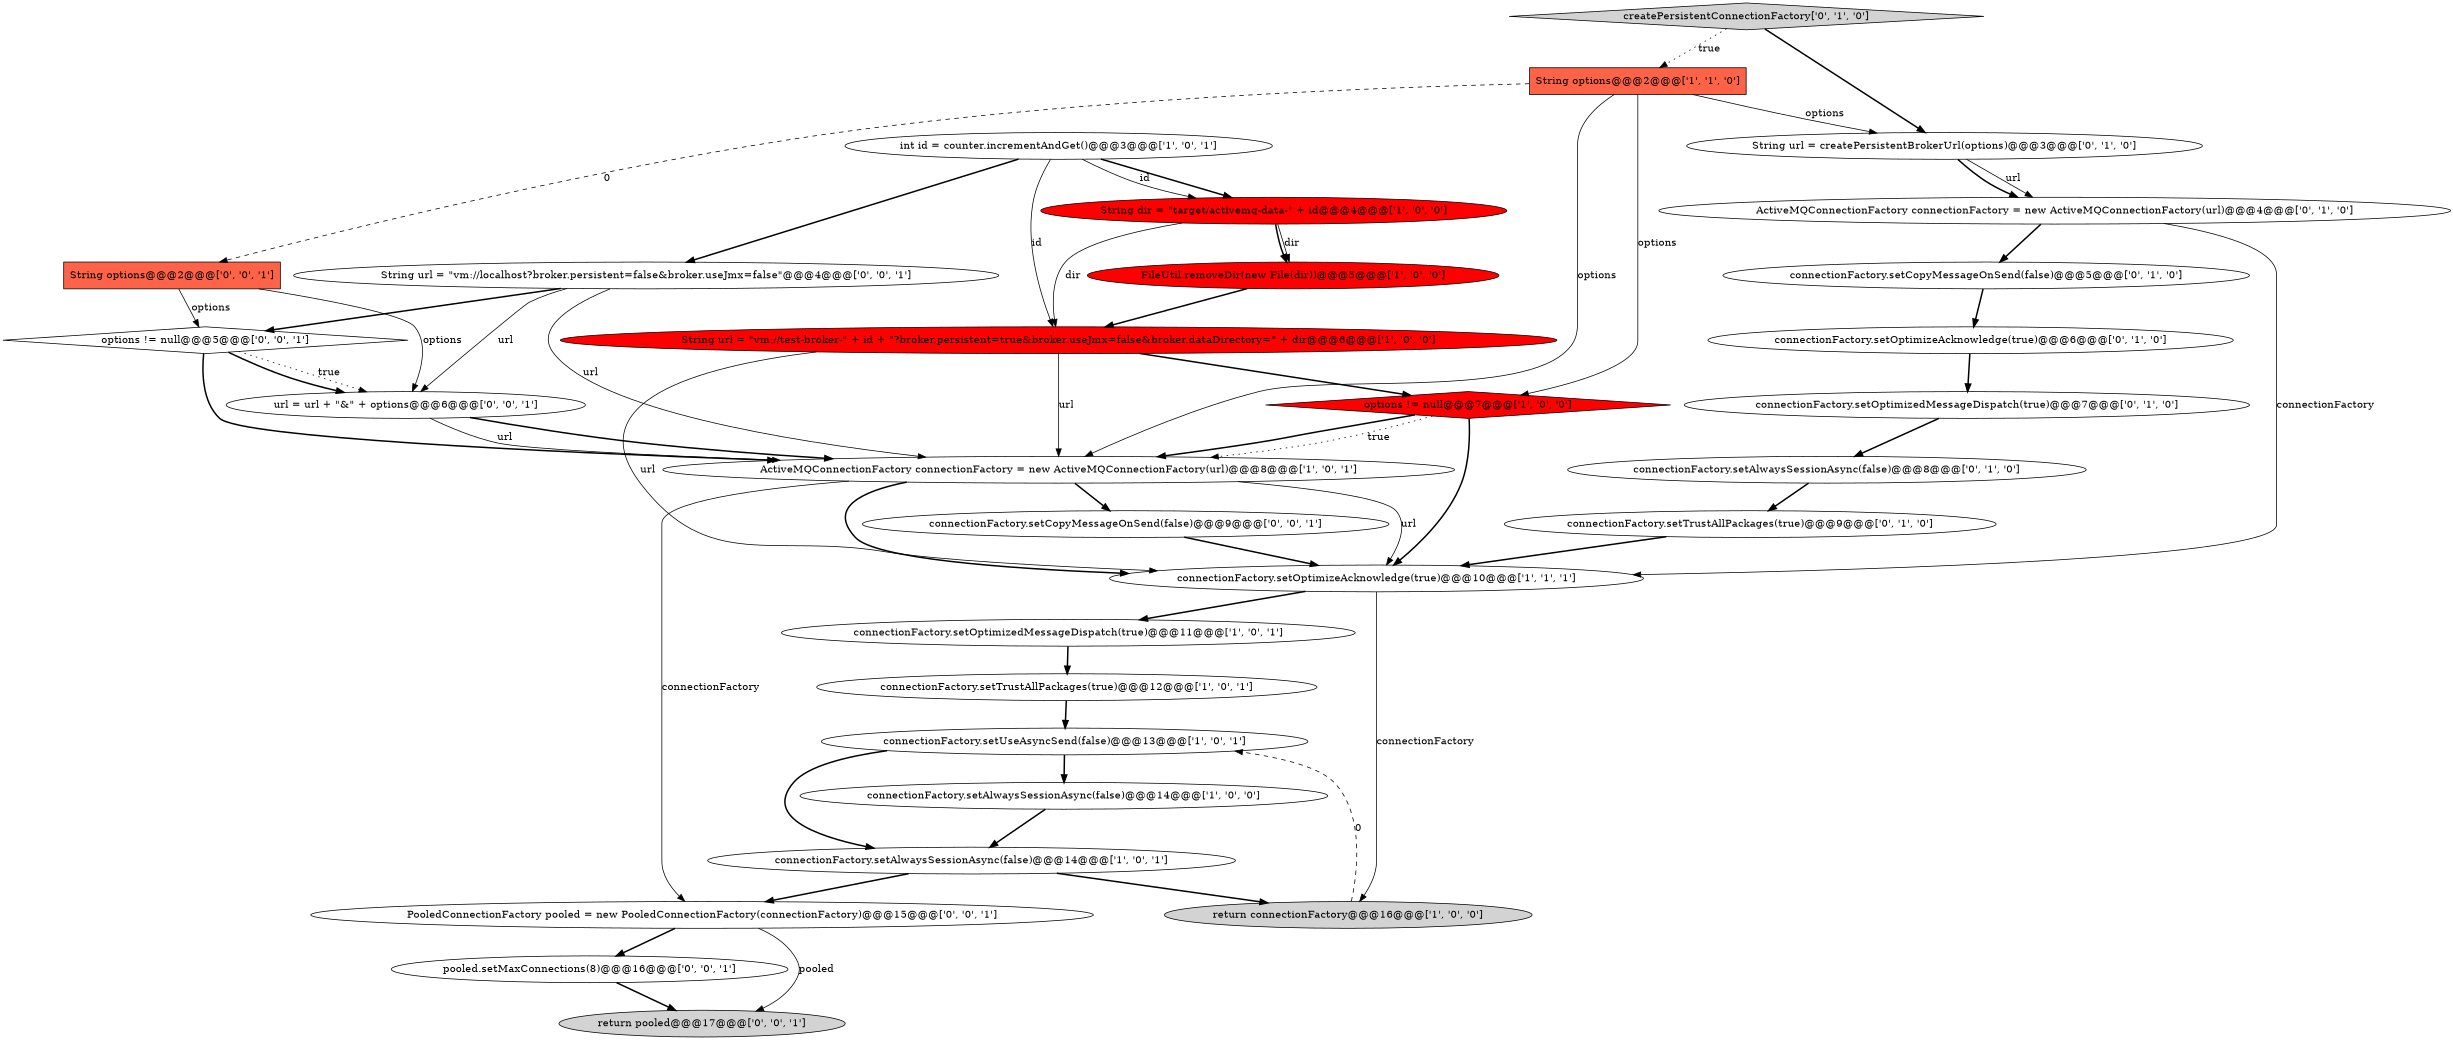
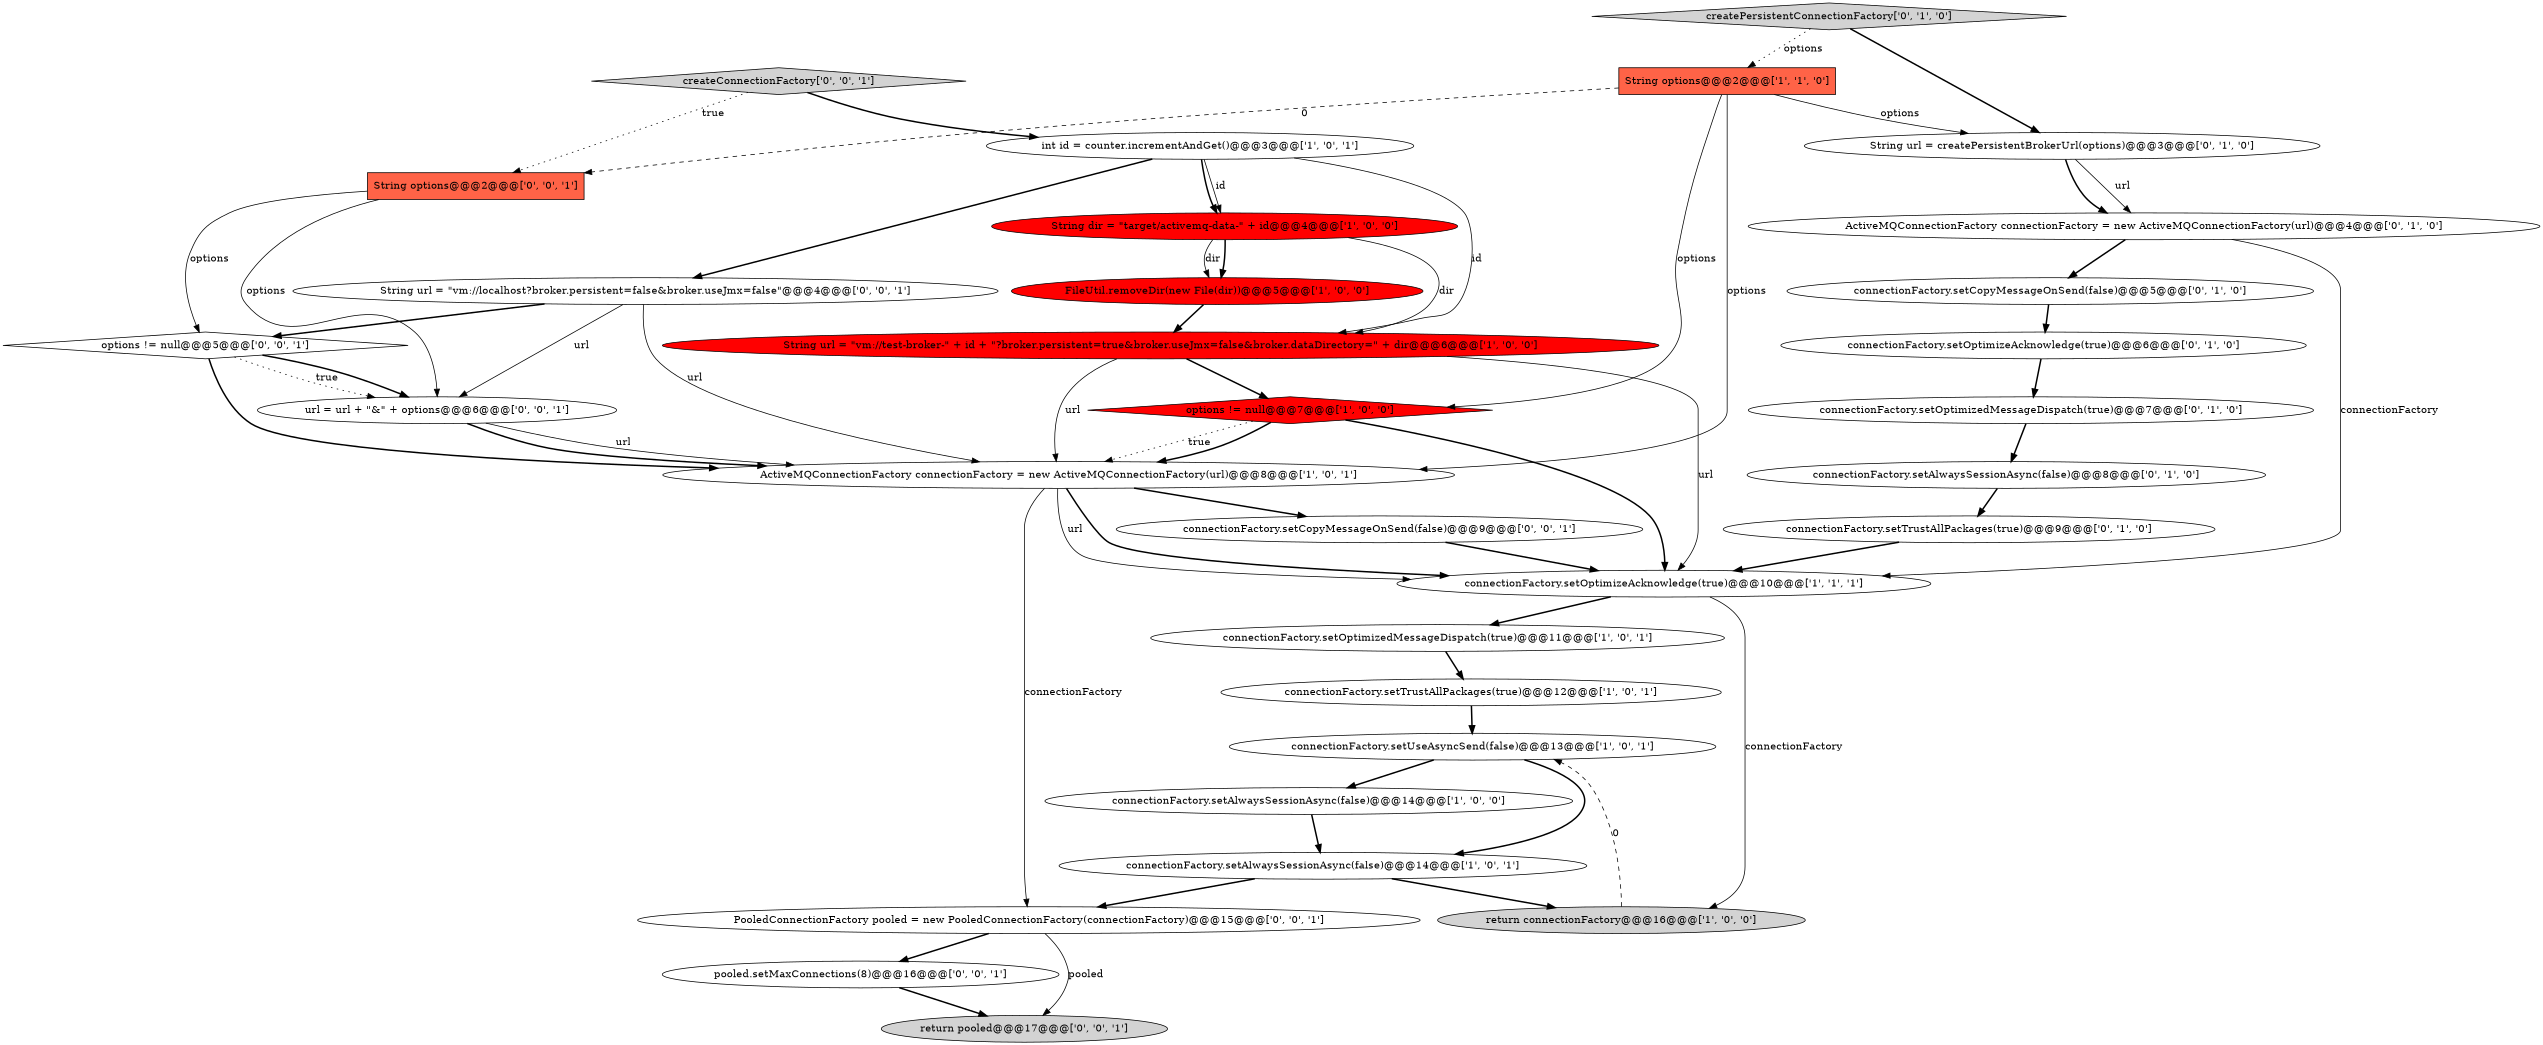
edge "createPersistentConnectionFactory['0', '1', '0']" -> "String options@@@2@@@['1', '1', '0']": label "true" -> "options"
node "createConnectionFactory['0', '0', '1']": added
